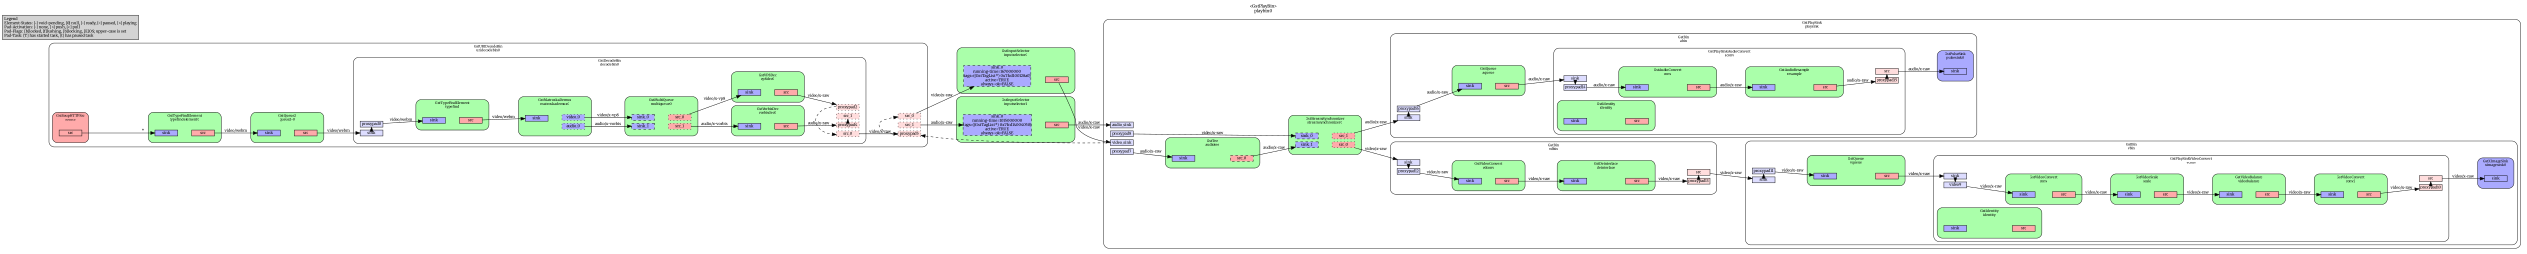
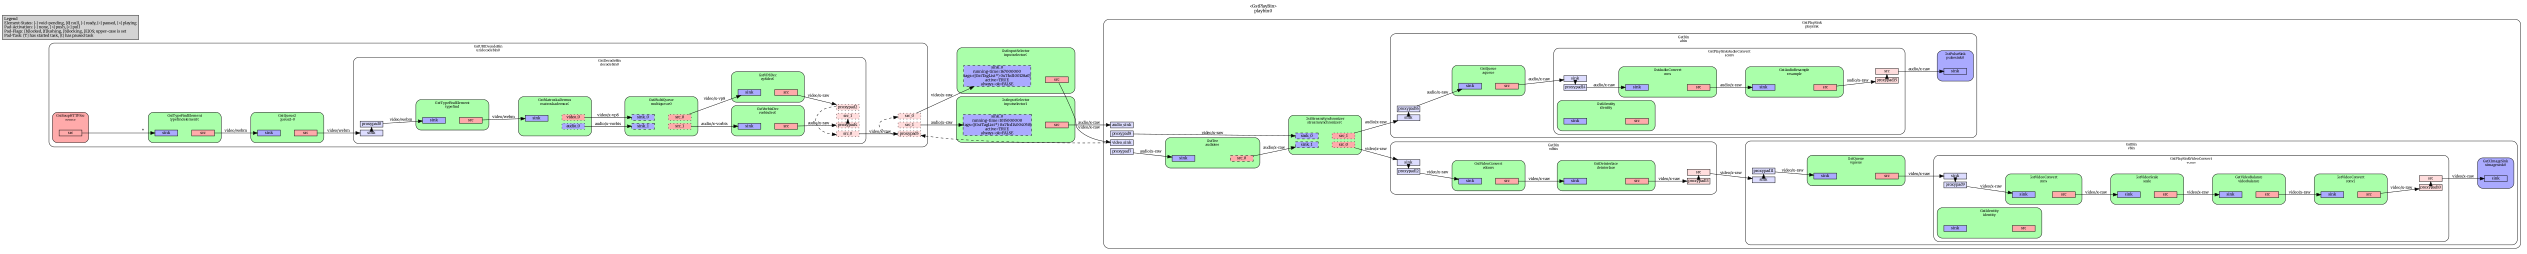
node "video_0": fillcolor #aaaaff -> #ffaaaa
node "video9": label "video9" -> "proxypad9"
